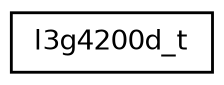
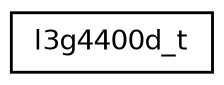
node "l3g4200d_t": label "l3g4200d_t" -> "l3g4400d_t"
